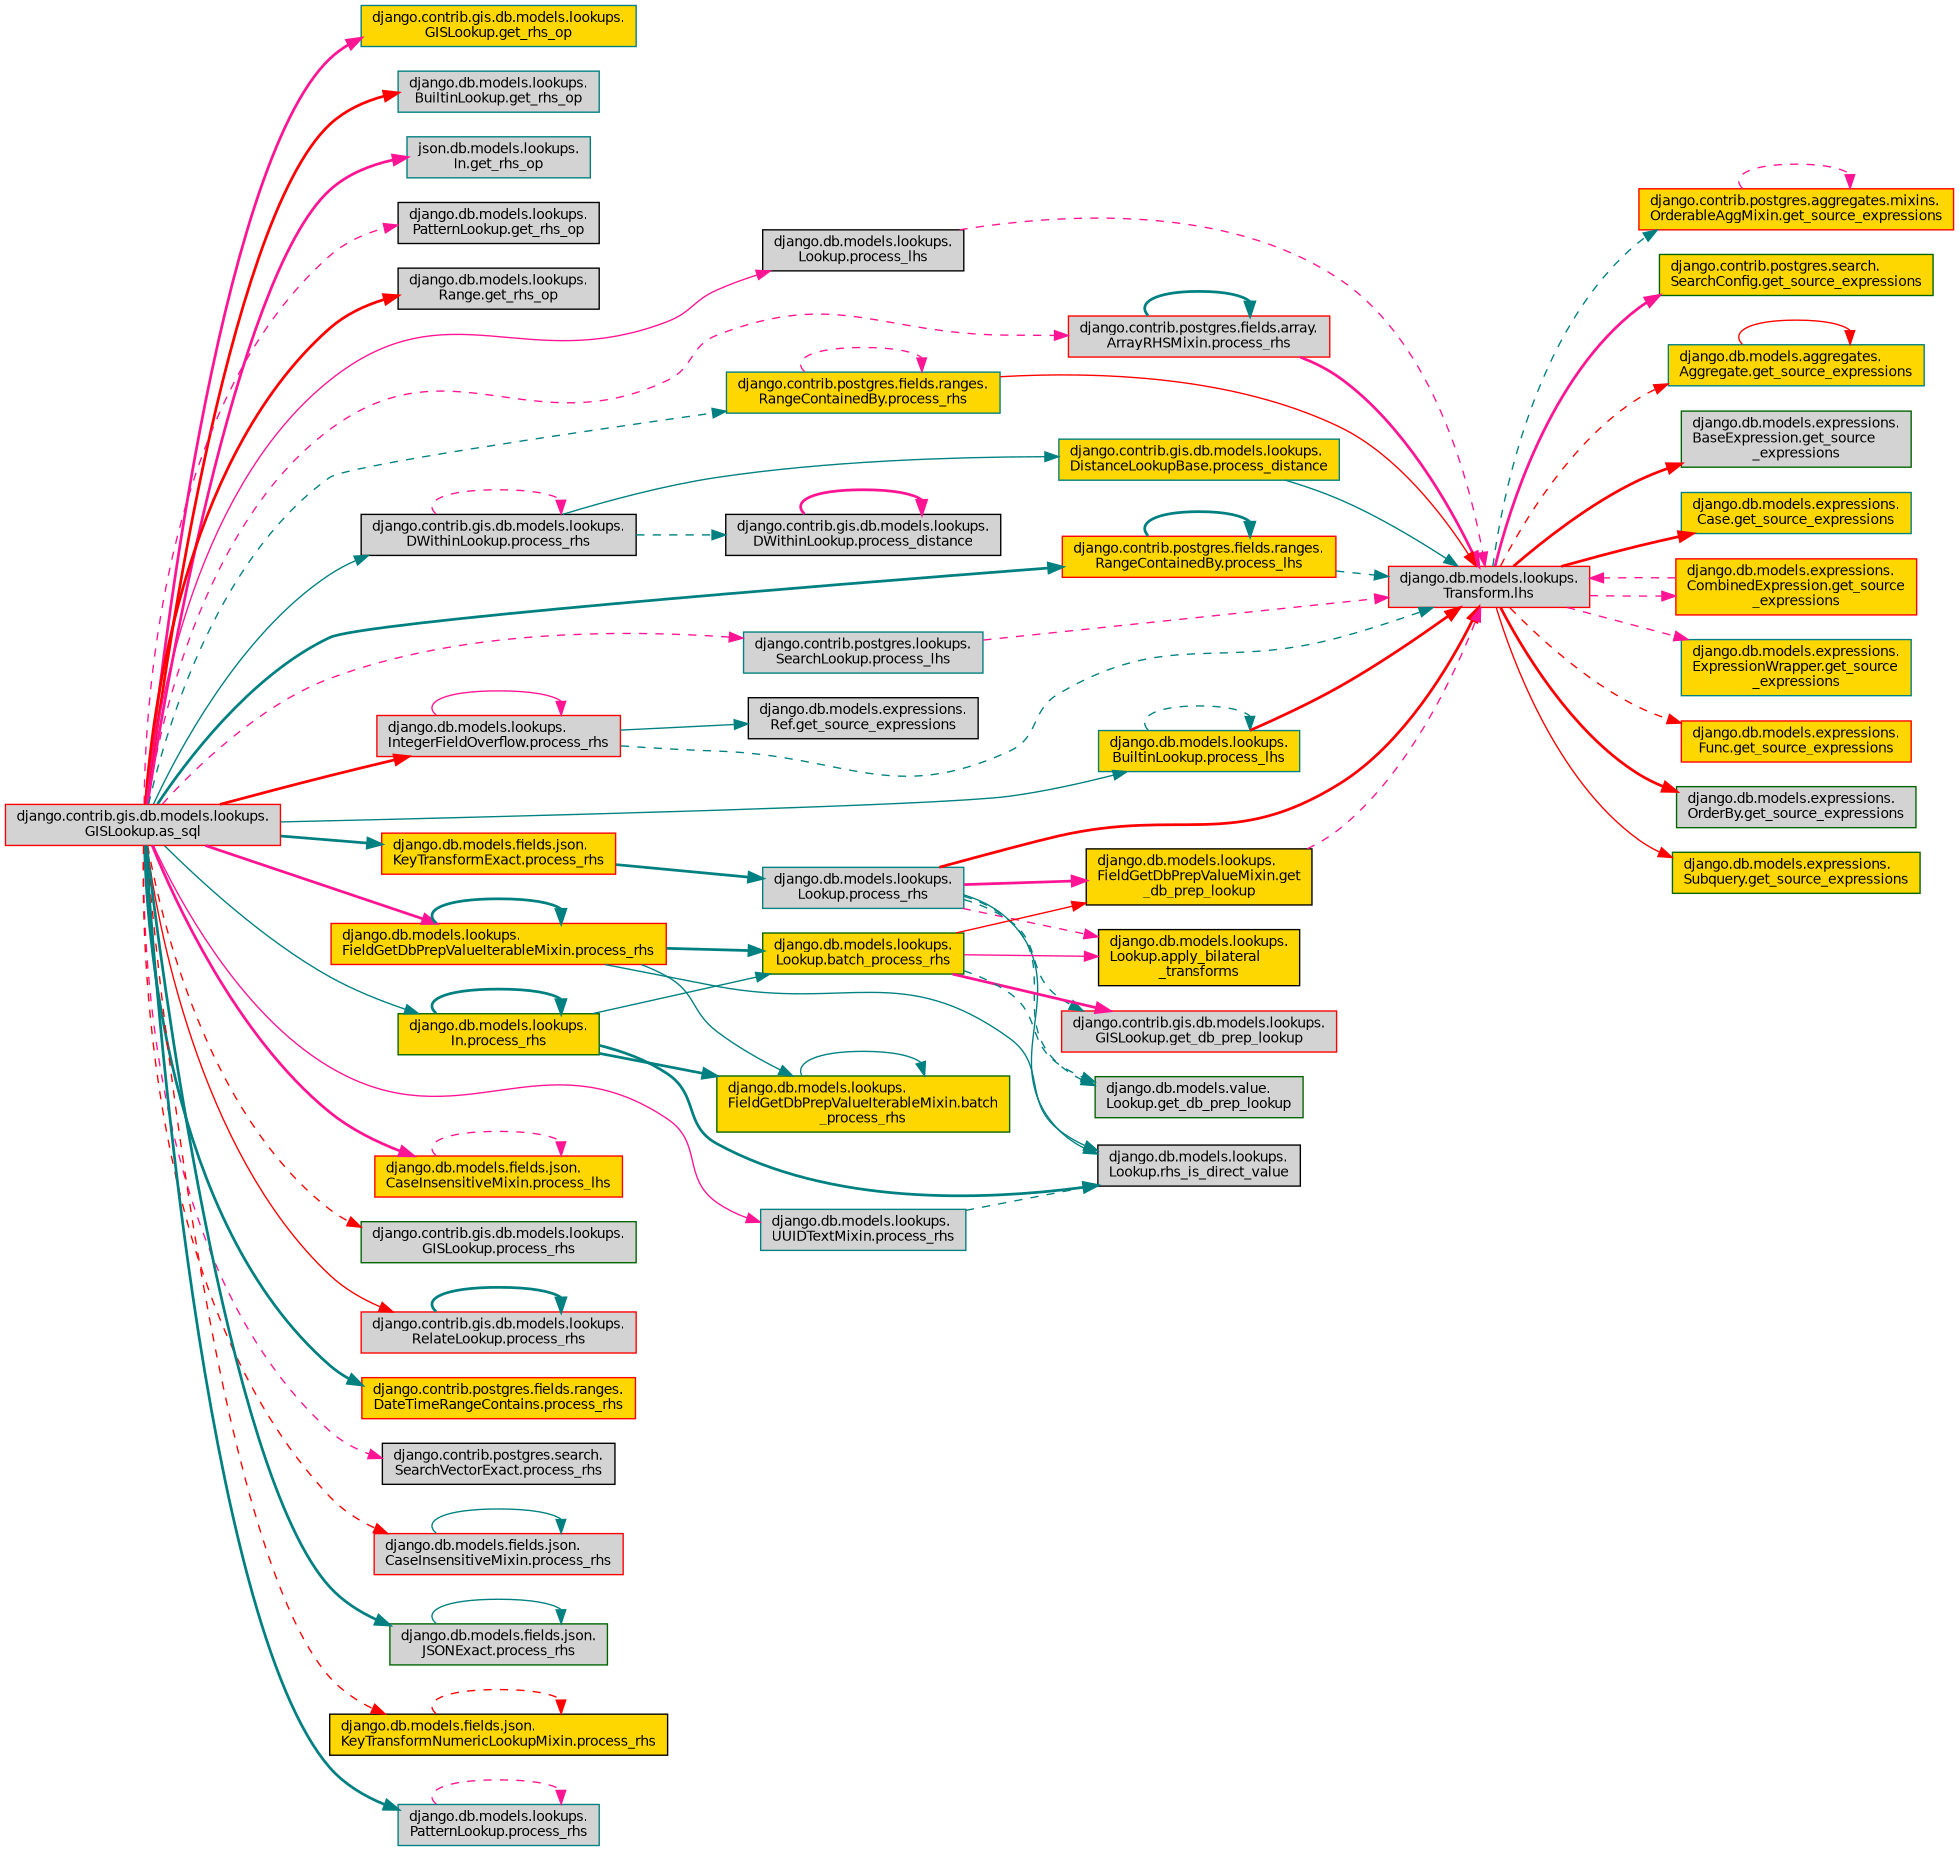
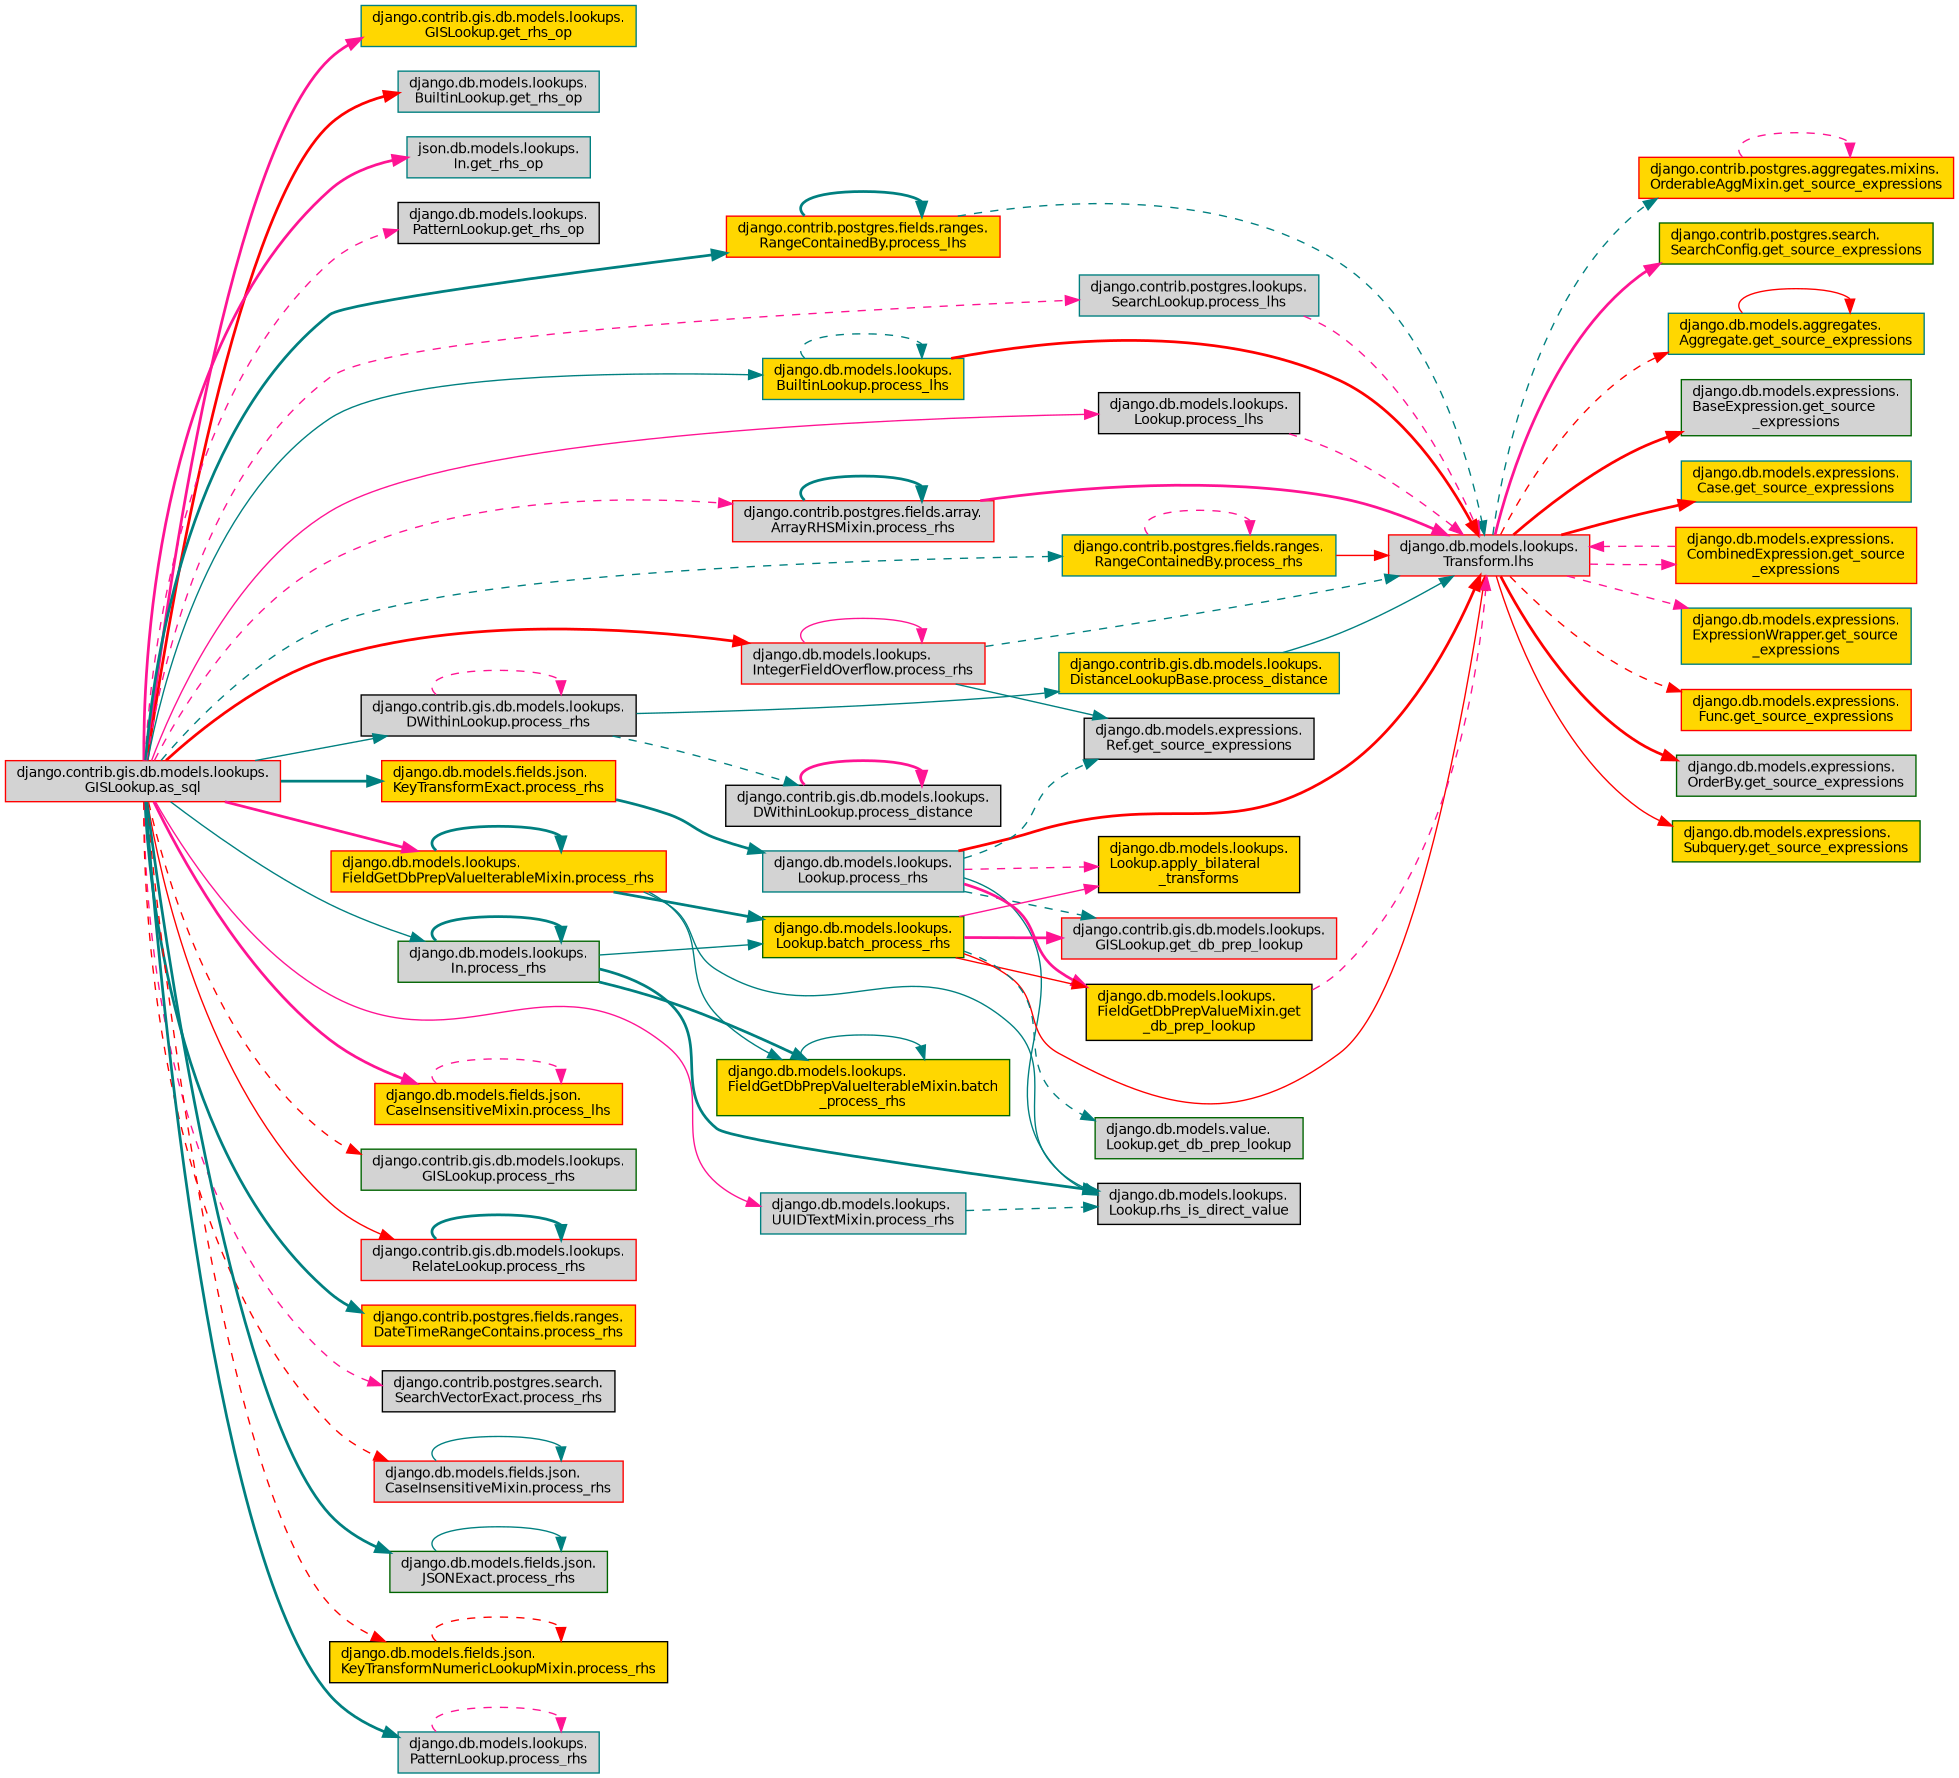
node "django.db.models.lookups. Range.get_rhs_op": removed
edge "django.db.models.lookups. Lookup.process_rhs" -> "django.db.models.value. Lookup.get_db_prep_lookup": now "django.db.models.lookups. Lookup.process_rhs" -> "django.db.models.expressions. Ref.get_source_expressions"
node "django.db.models.lookups. In.process_rhs": fillcolor gold -> lightgrey
edge "django.db.models.lookups. Lookup.batch_process_rhs" -> "django.db.models.lookups. Transform.lhs": added
